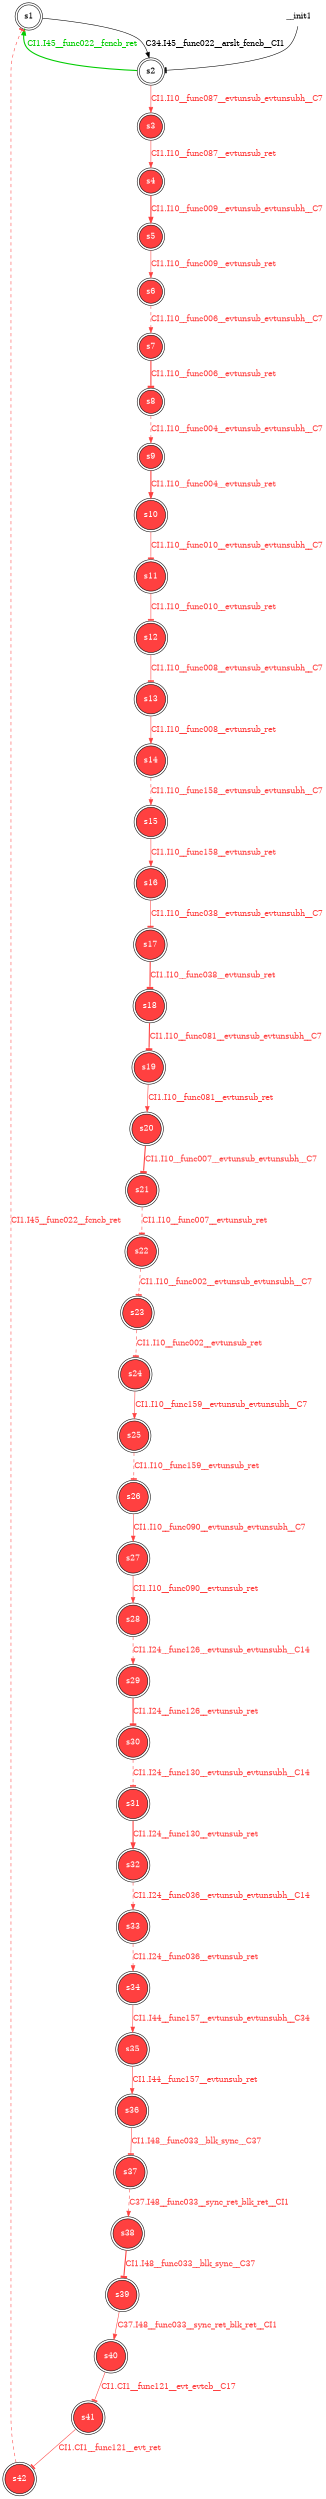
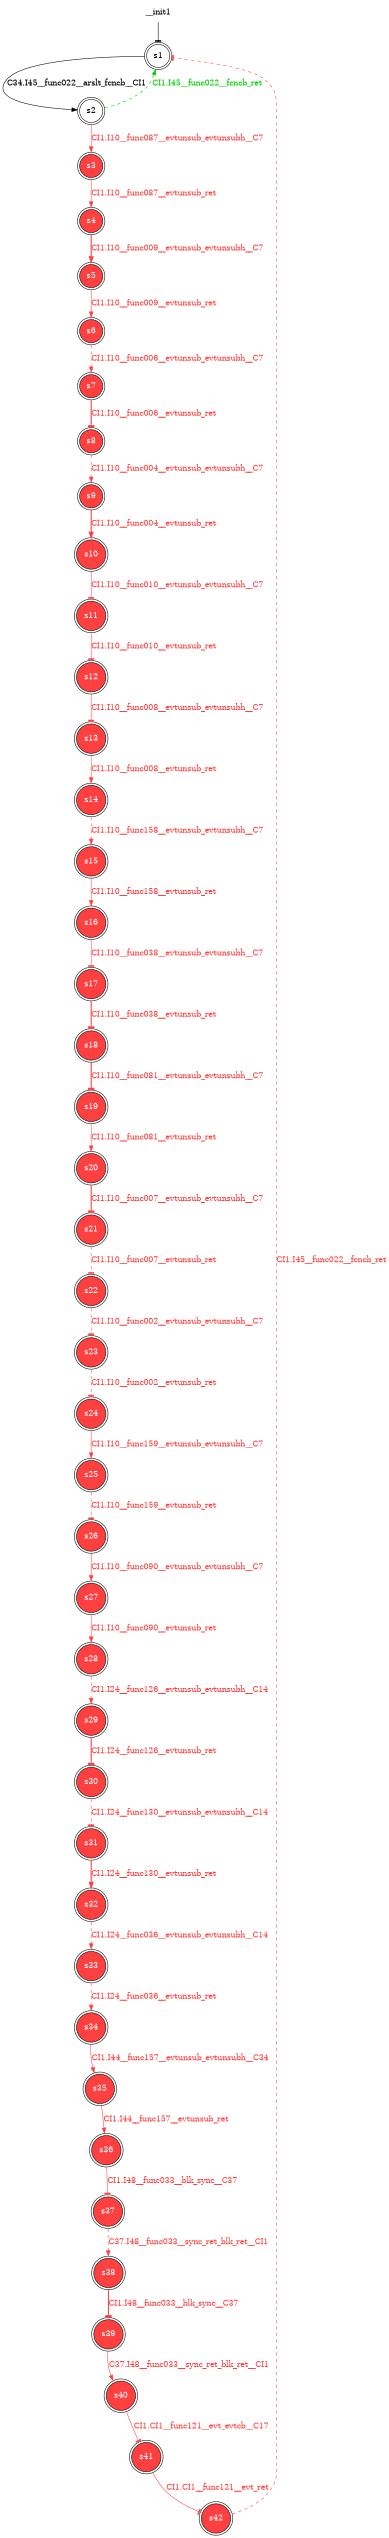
edge "__init1" -> "s2": now "__init1" -> "s1"
edge "s2" -> "s1": style bold -> dashed
